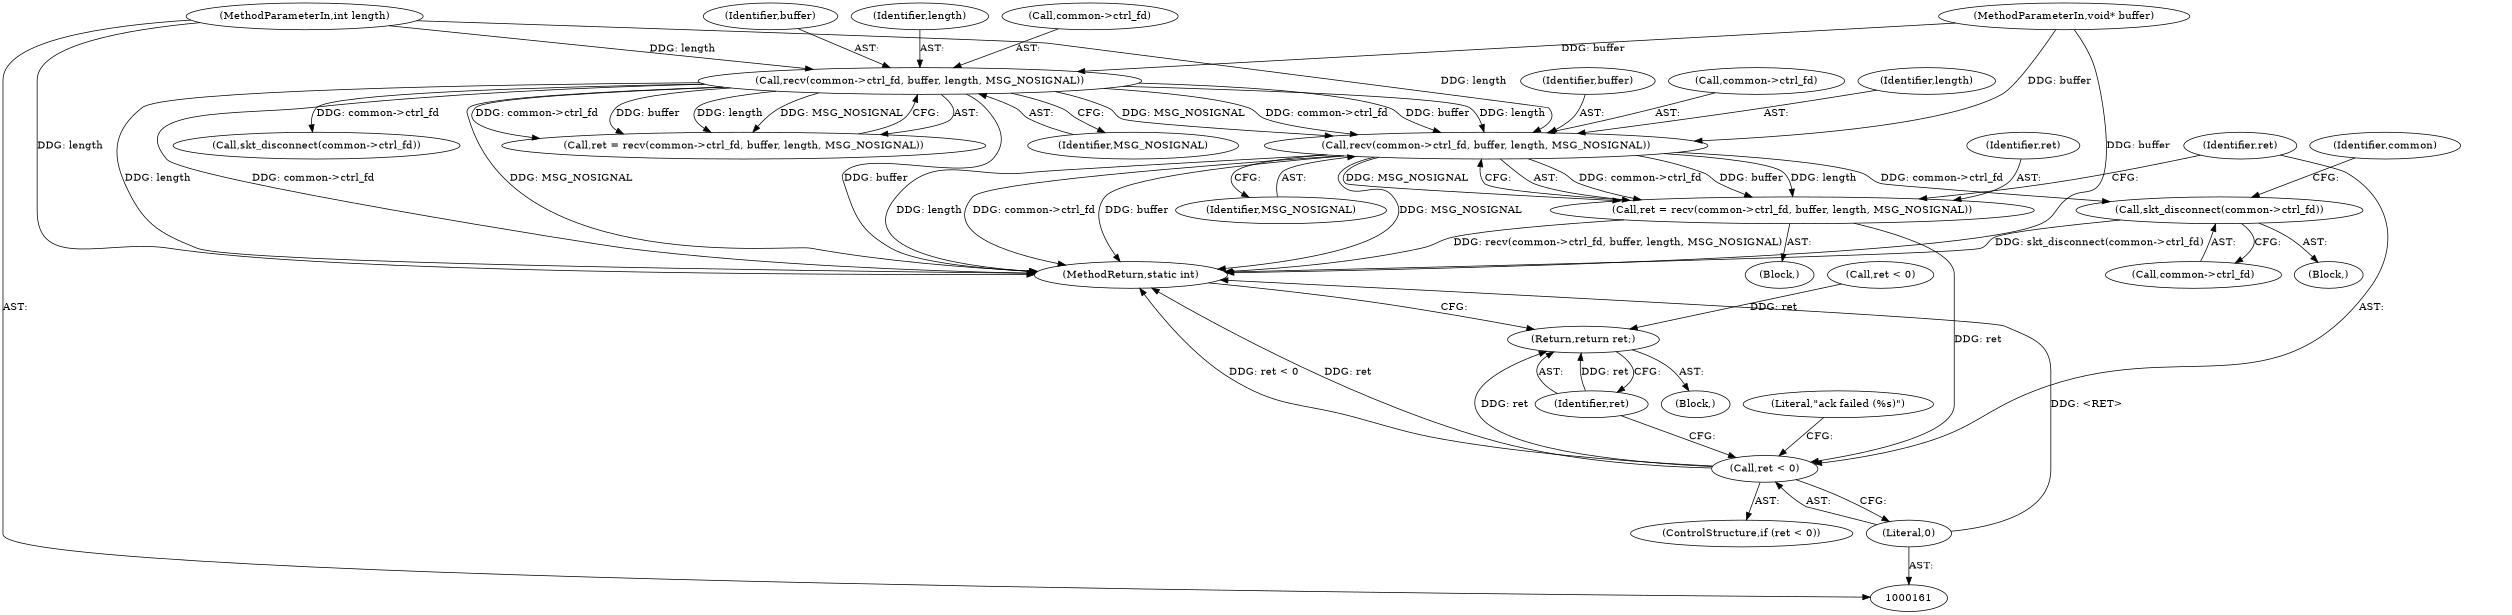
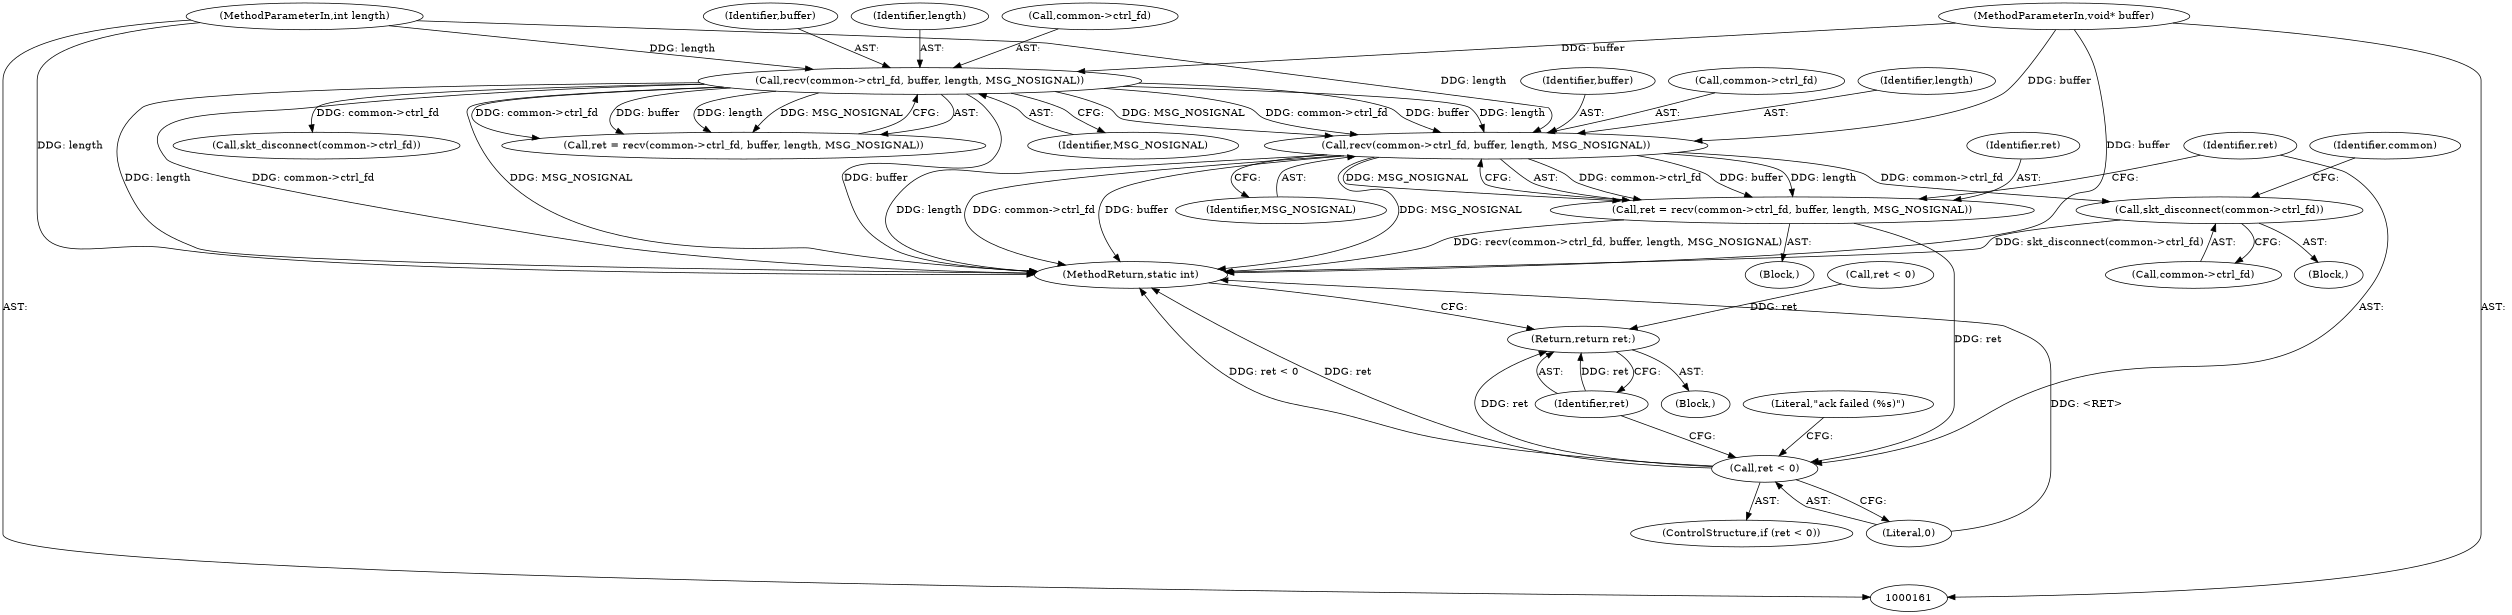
edge "(Literal,0)" -> "1000161": now "(MethodParameterIn,void* buffer)" -> "1000161"
